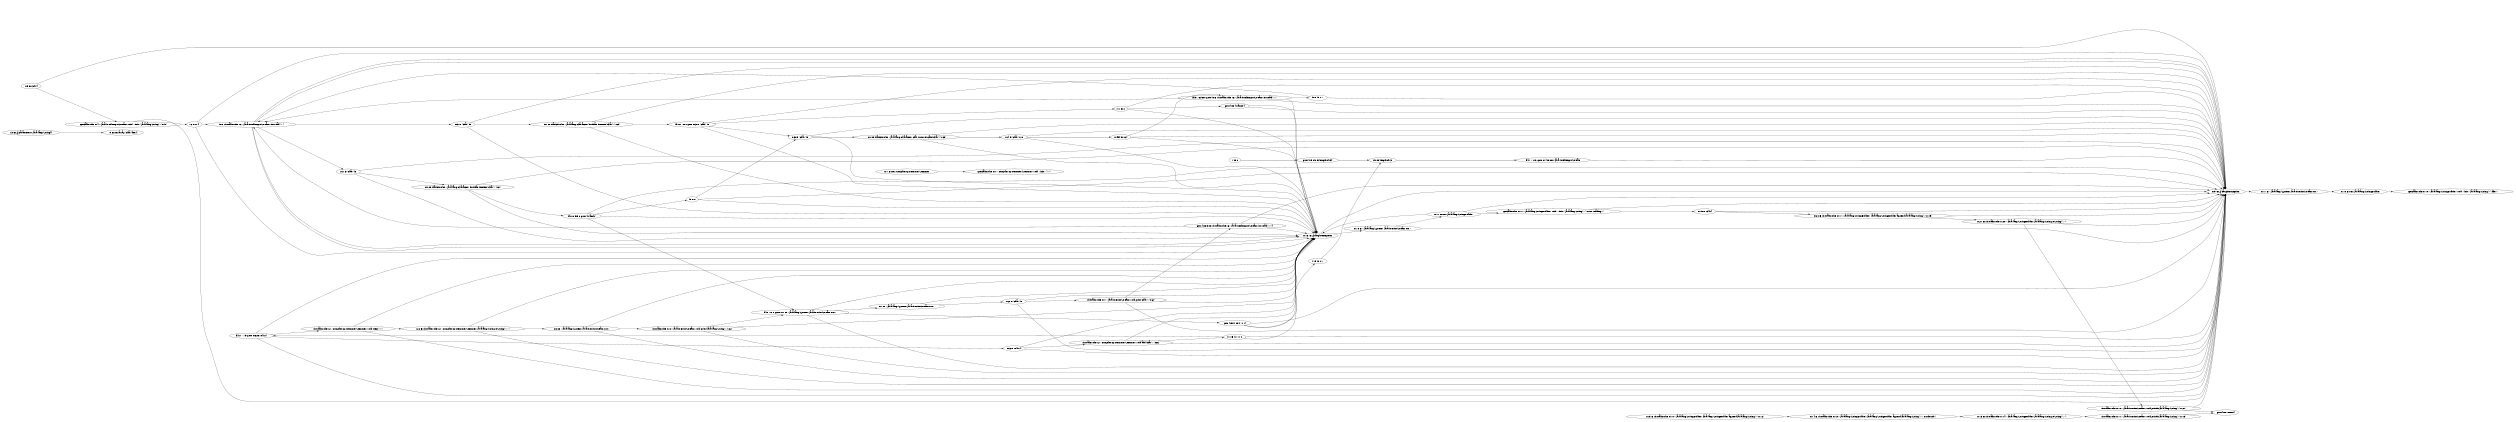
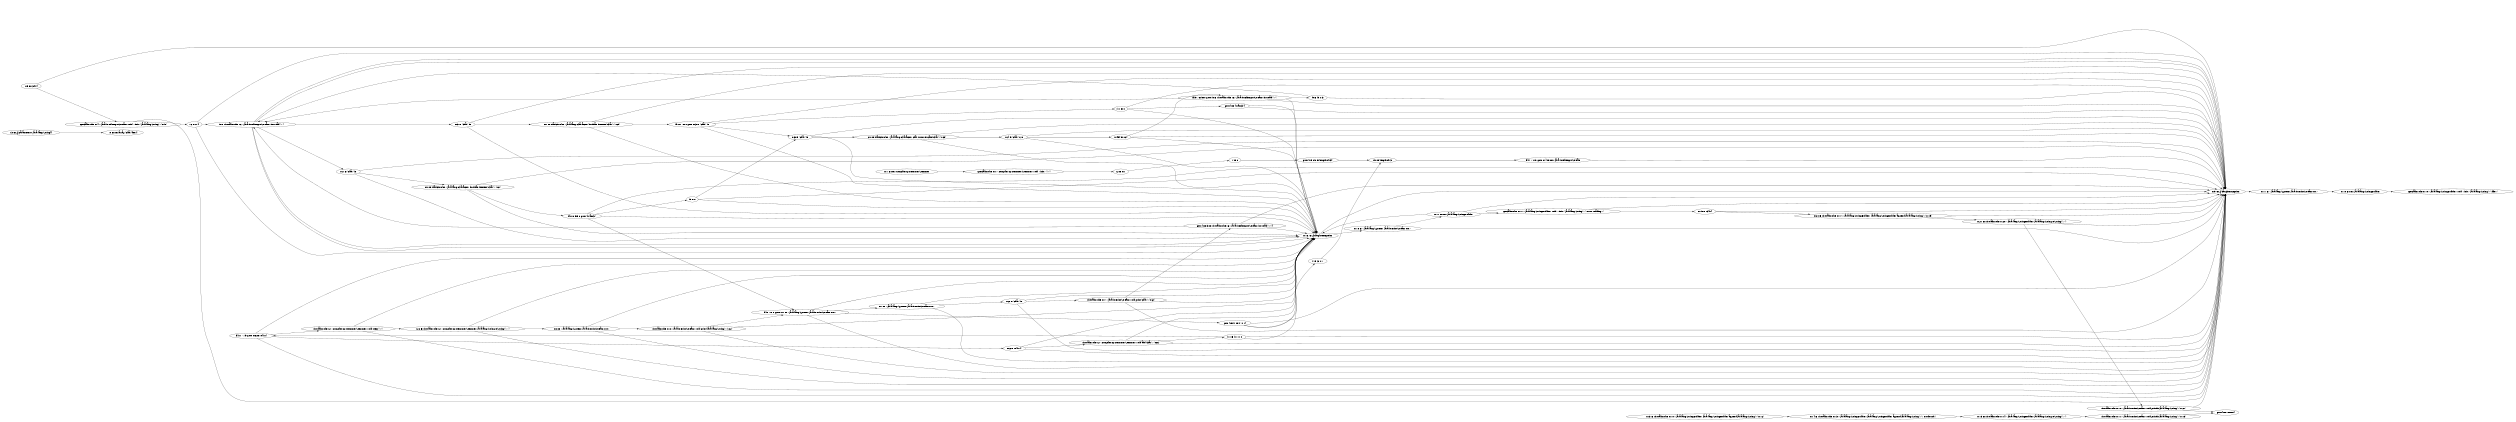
node "i9 = i9 + 1": label "i9 = i9 + 1" -> "i9 = i9 + 3"
node "r2 = $r1": added
edge "$r7 = <java.lang.System: java.io.PrintStream out>" -> "$r9 := @caughtexception": added
